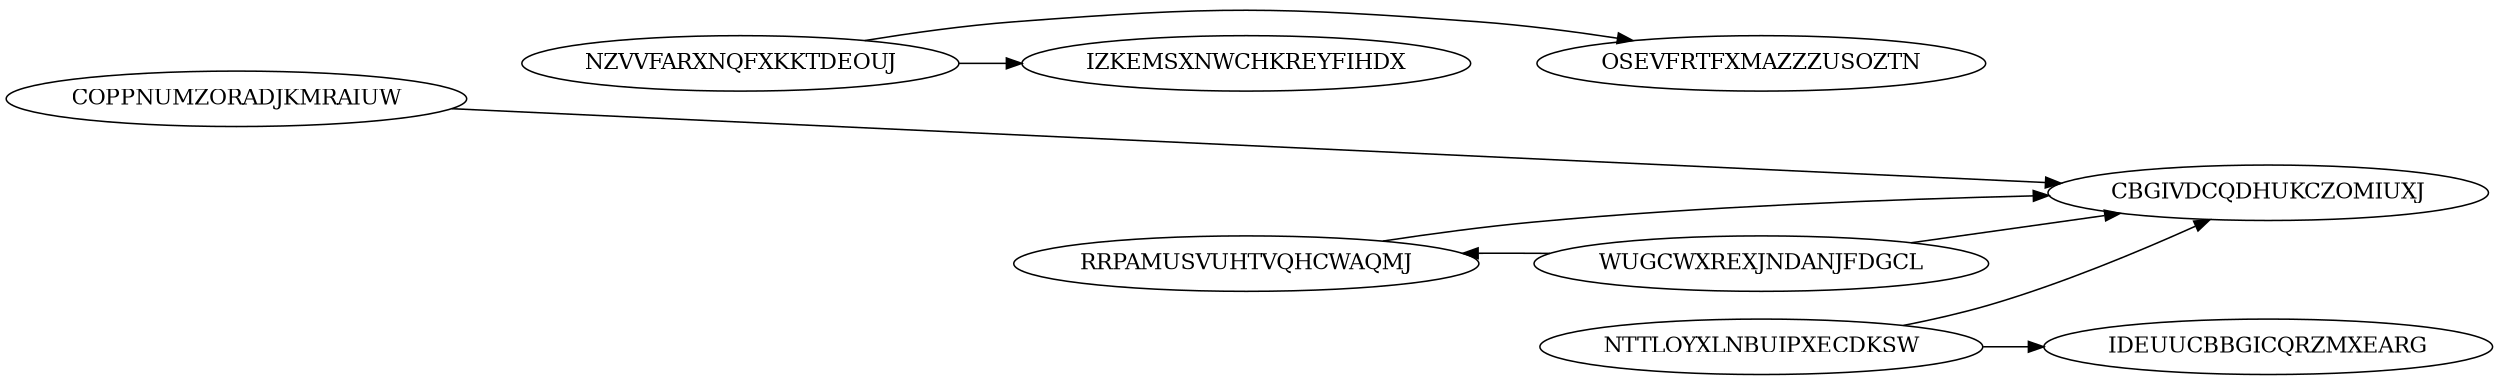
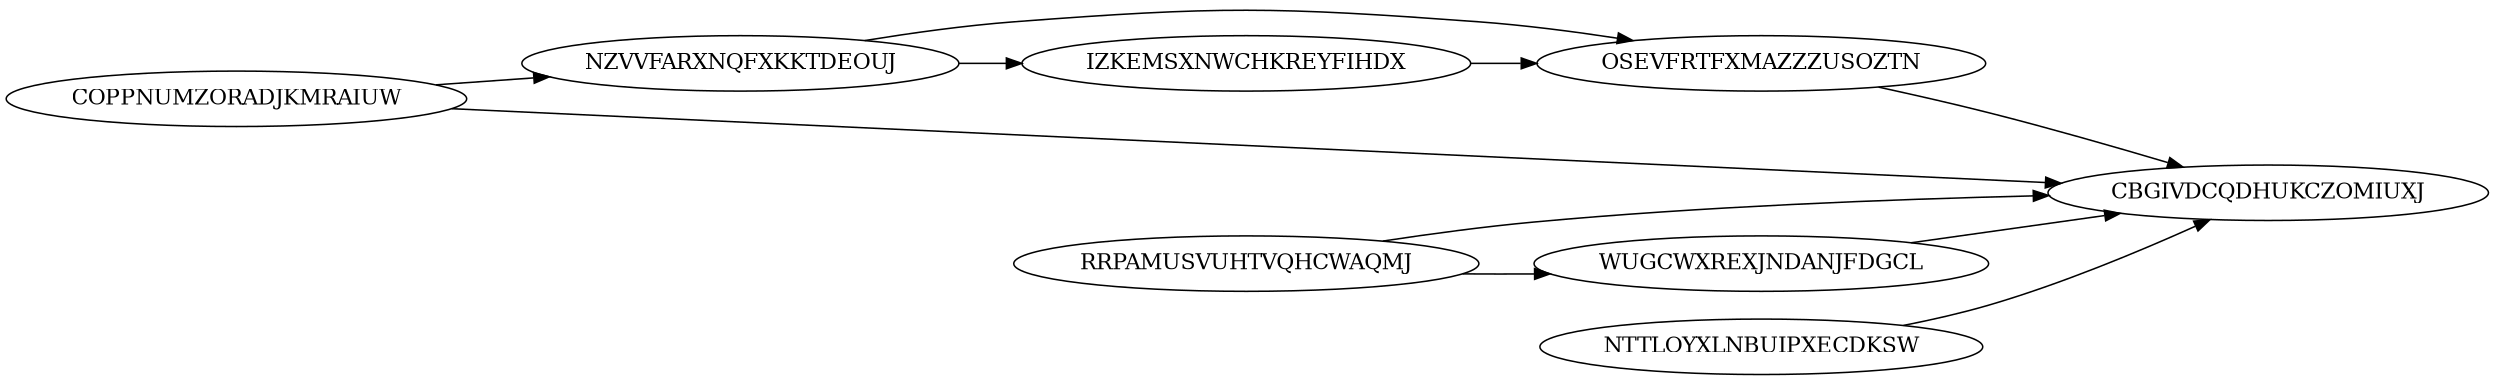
edge "IZKEMSXNWCHKREYFIHDX" -> "OSEVFRTFXMAZZZUSOZTN": added
edge "COPPNUMZORADJKMRAIUW" -> "NZVVFARXNQFXKKTDEOUJ": added
edge "OSEVFRTFXMAZZZUSOZTN" -> "CBGIVDCQDHUKCZOMIUXJ": added
edge "WUGCWXREXJNDANJFDGCL" -> "RRPAMUSVUHTVQHCWAQMJ": reversed
node "IDEUUCBBGICQRZMXEARG": removed
